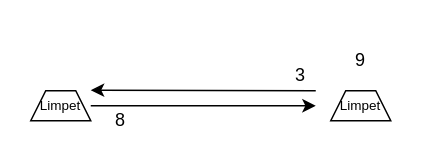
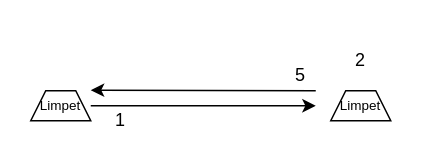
node "9": label "9" -> "2"
node "3": label "3" -> "5"
node "8": label "8" -> "1"
